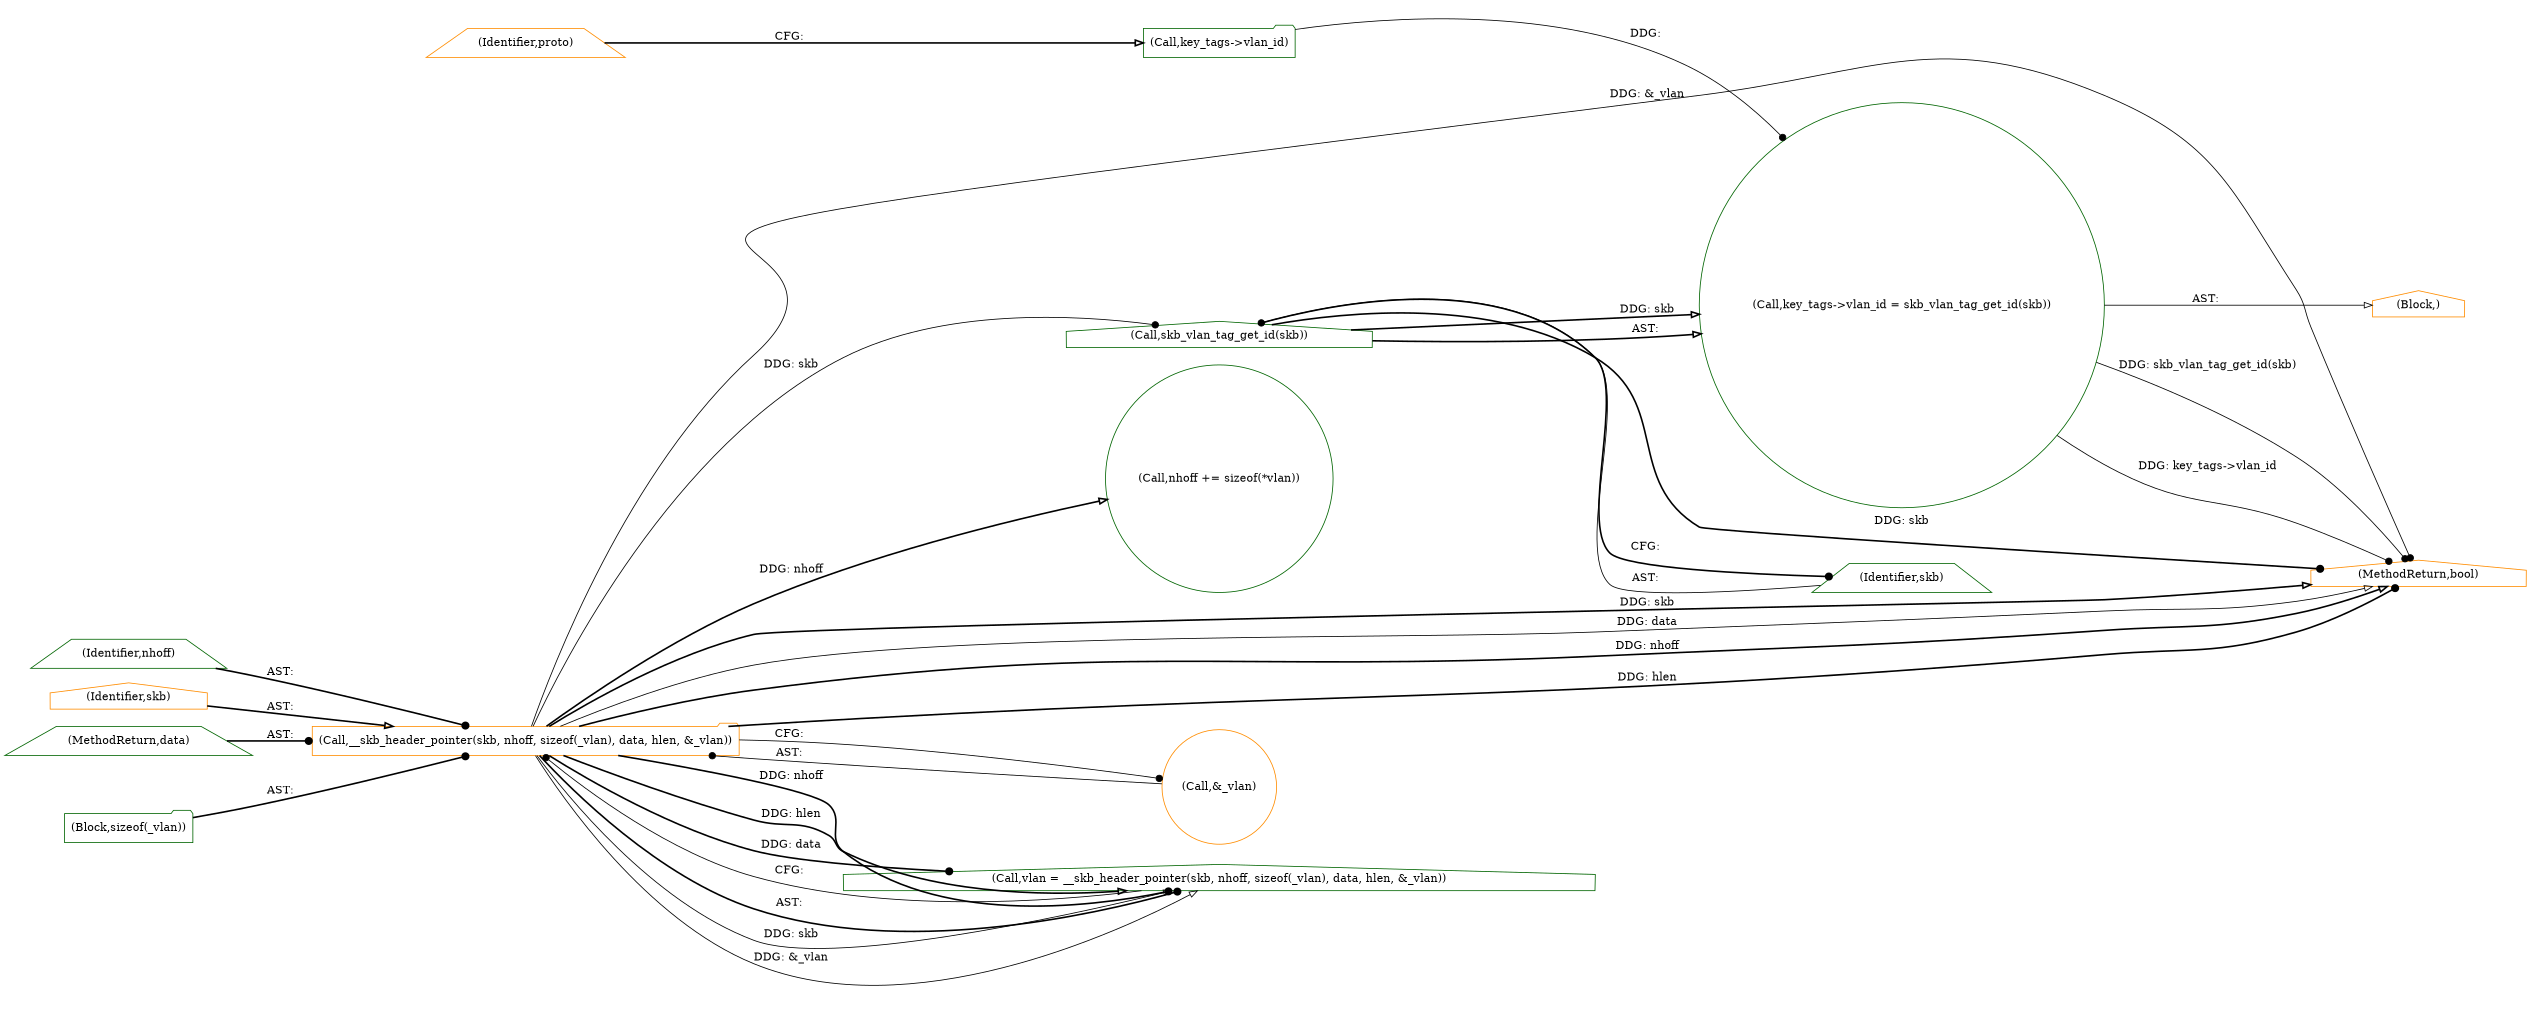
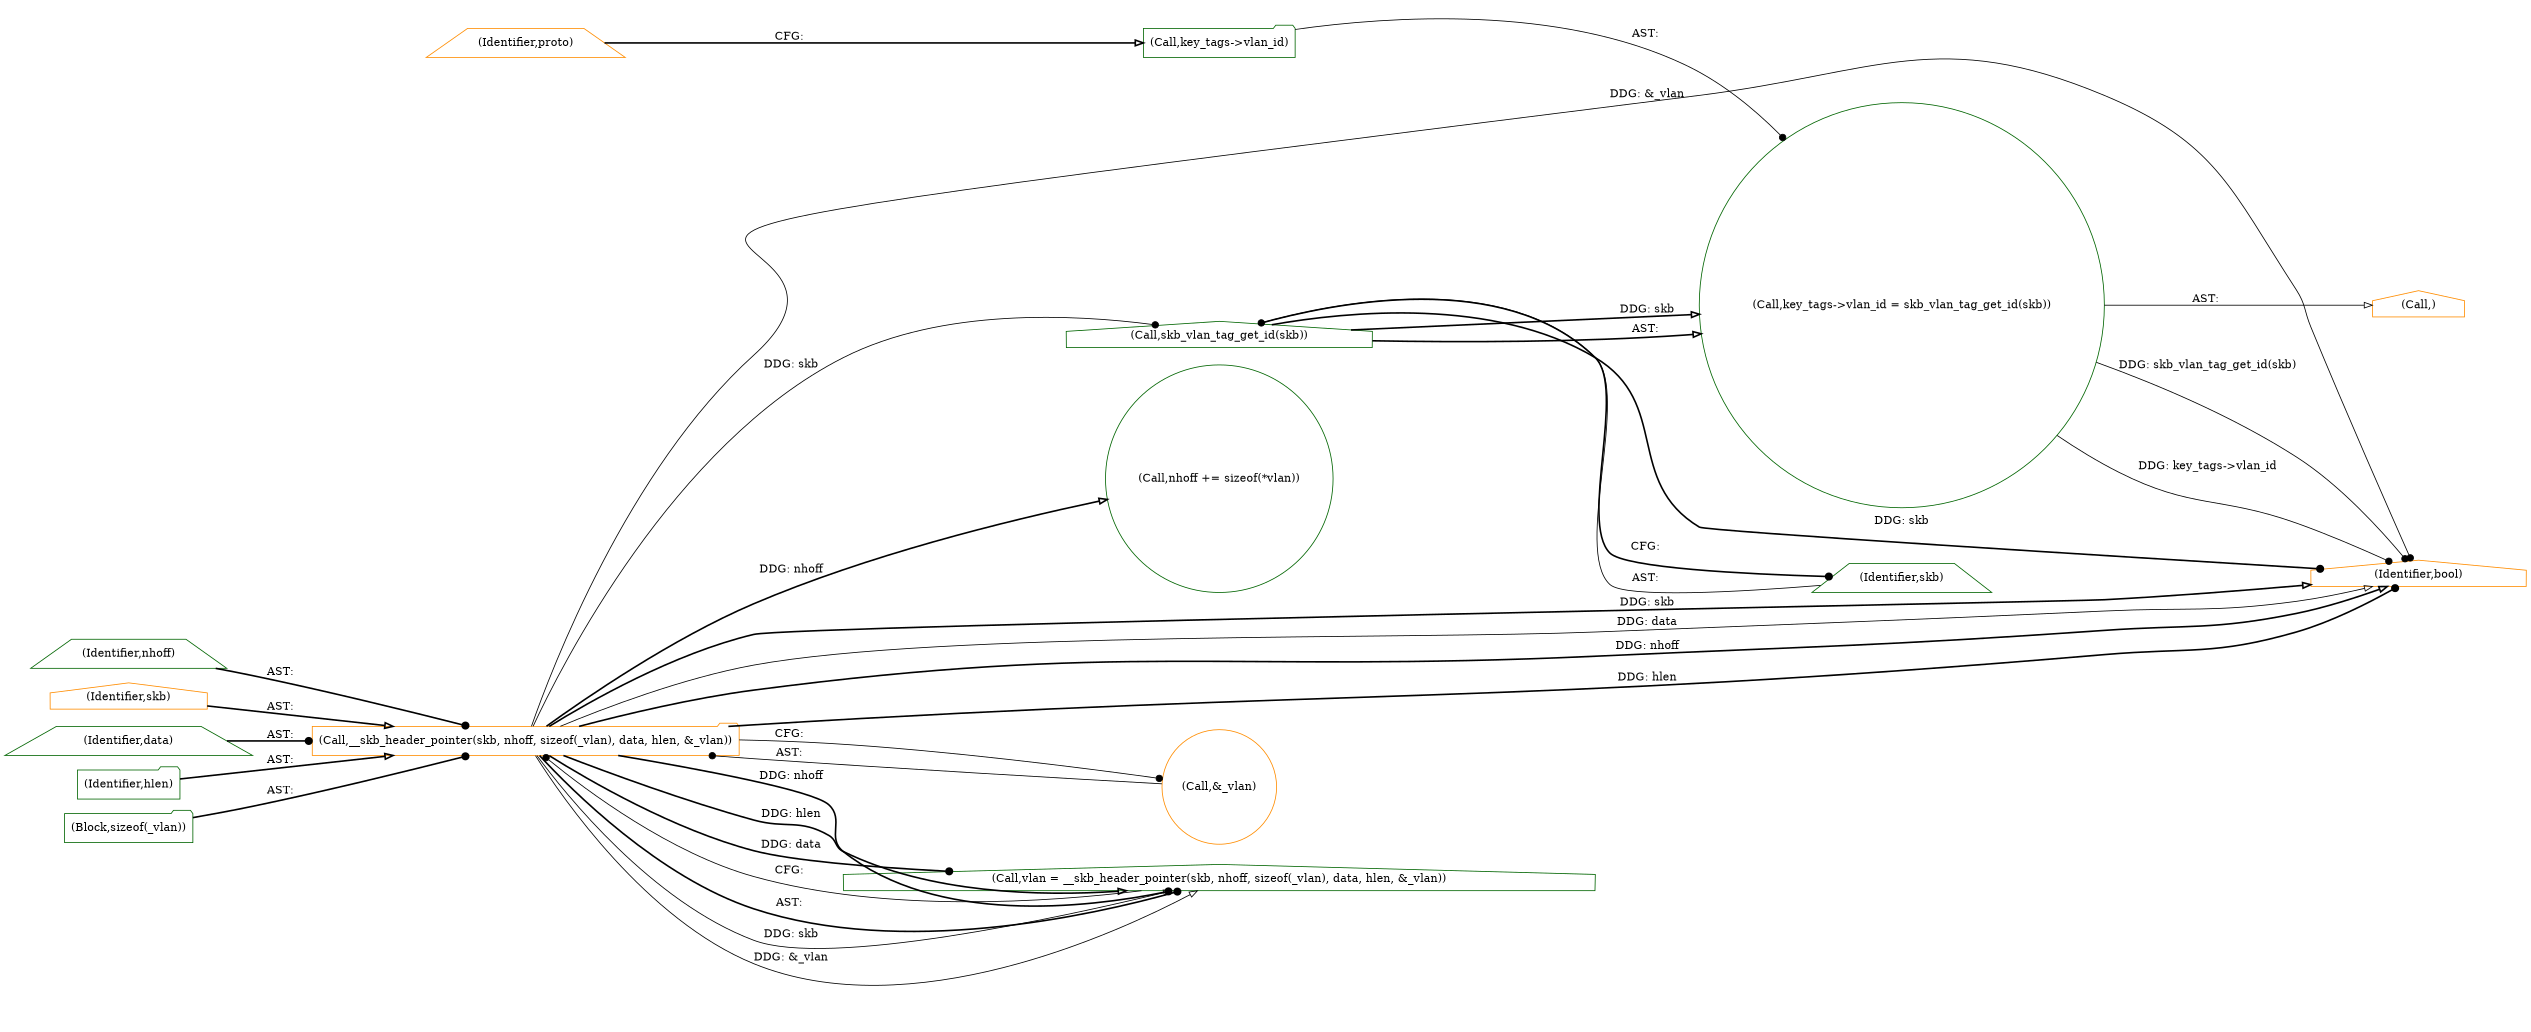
edge "(Call,key_tags->vlan_id)" -> "(Call,key_tags->vlan_id = skb_vlan_tag_get_id(skb))": label "DDG: " -> "AST: "
node "(Block,)": label "(Block,)" -> "(Call,)"
node "(MethodReturn,bool)": label "(MethodReturn,bool)" -> "(Identifier,bool)"
node "(MethodReturn,data)": label "(MethodReturn,data)" -> "(Identifier,data)"
node "(Identifier,hlen)": added
